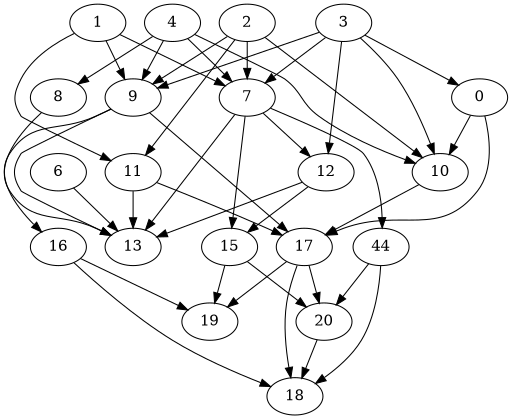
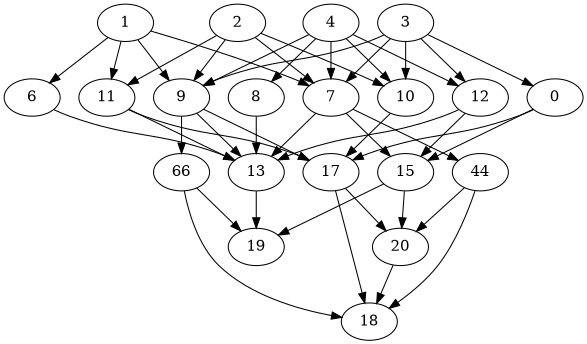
edge "1" -> "6": added
edge "0" -> "10": now "0" -> "15"
edge "7" -> "12": now "4" -> "12"
node "16": label "16" -> "66"
edge "17" -> "19": now "13" -> "19"
